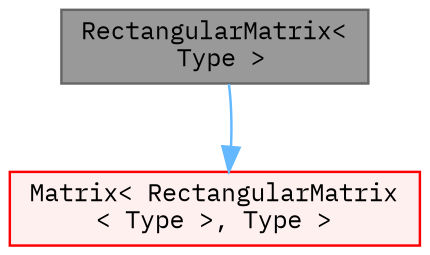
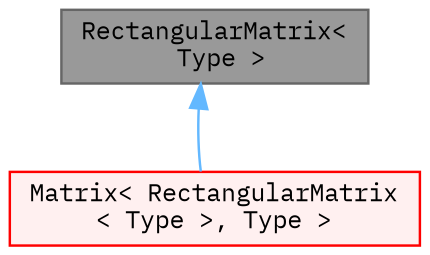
edge "RectangularMatrix< Type >" -> "Matrix< RectangularMatrix < Type >, Type >": reversed
